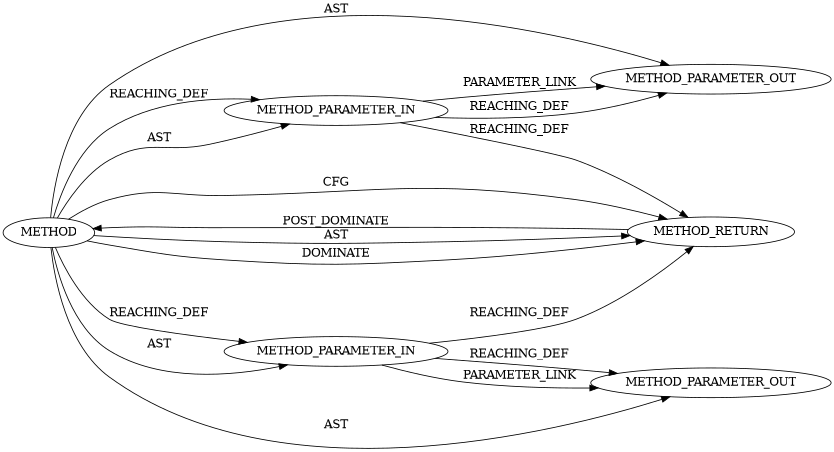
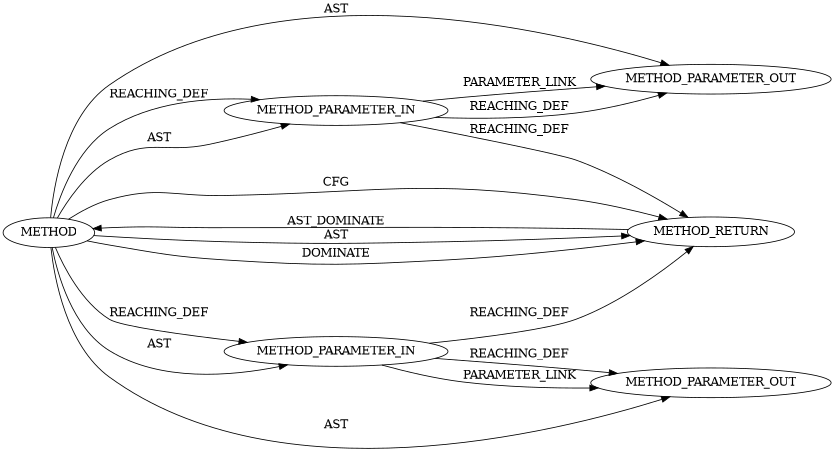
edge "METHOD_RETURN" -> "METHOD": label "POST_DOMINATE" -> "AST_DOMINATE"
